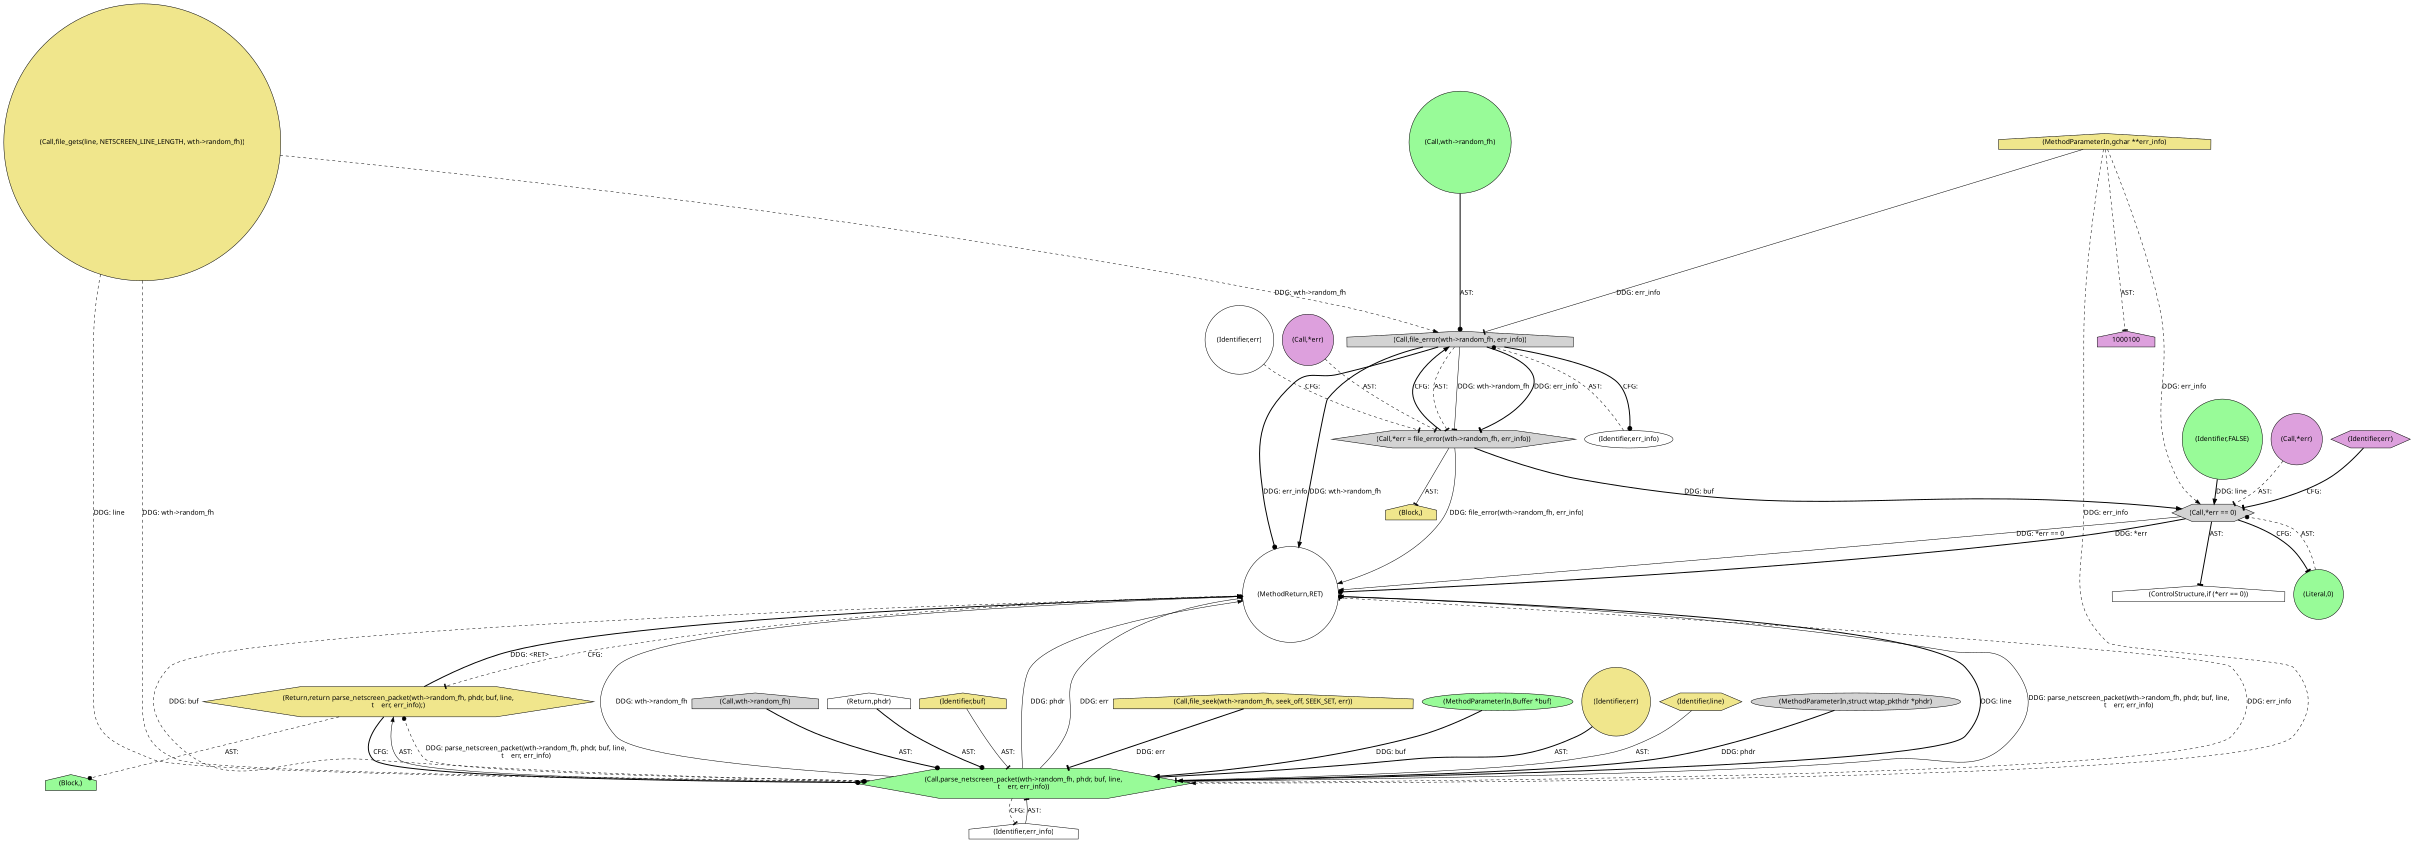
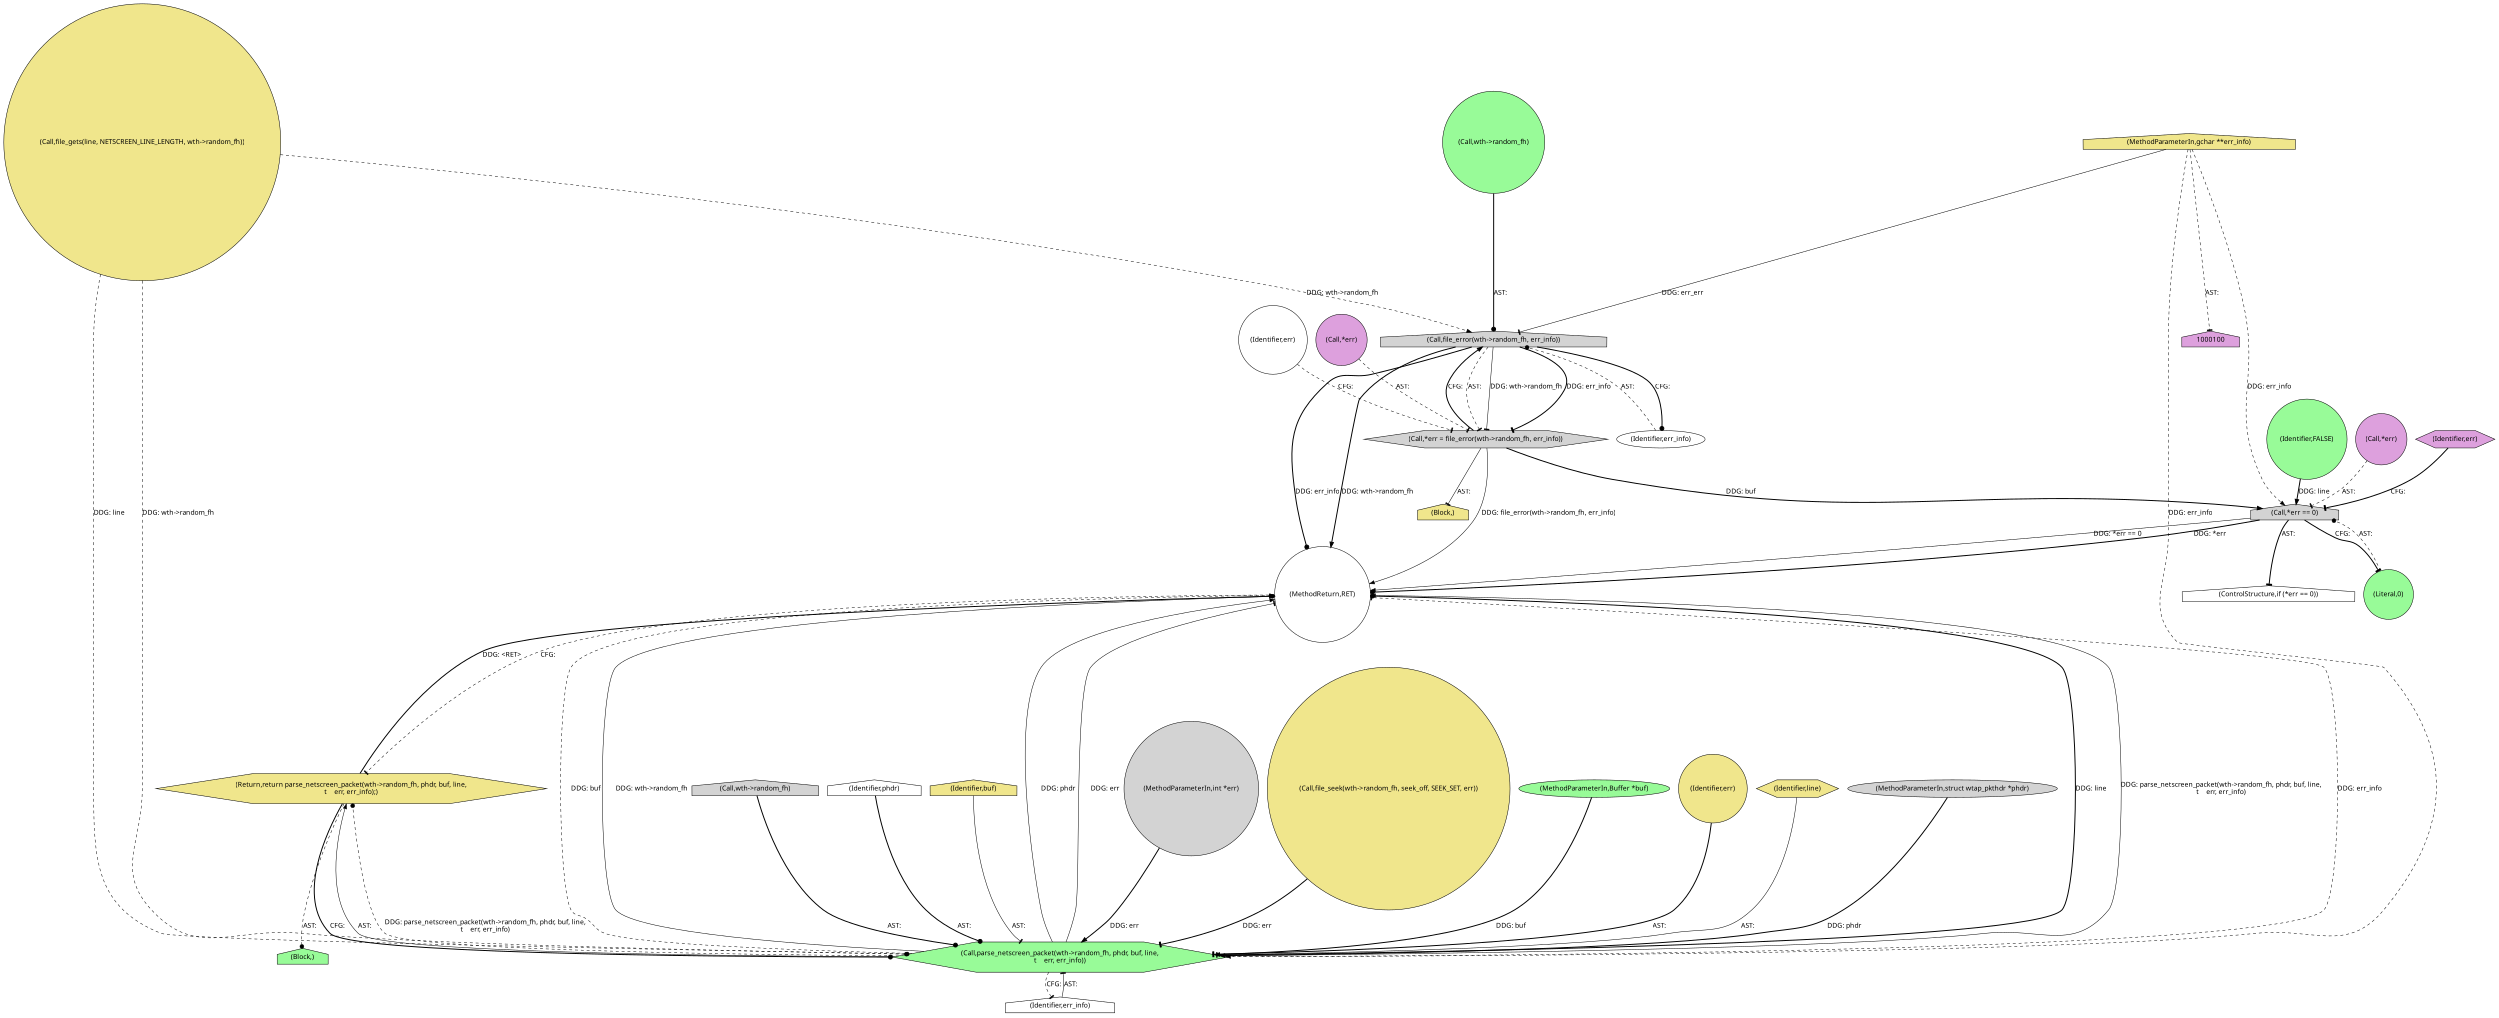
edge "(MethodParameterIn,gchar **err_info)" -> "(Call,file_error(wth->random_fh, err_info))": label "DDG: err_info" -> "DDG: err_err"
node "(Call,*err == 0)": shape hexagon -> house
node "(Return,phdr)": label "(Return,phdr)" -> "(Identifier,phdr)"
node "(Call,file_seek(wth->random_fh, seek_off, SEEK_SET, err))": shape house -> circle
node "(MethodParameterIn,int *err)": added
